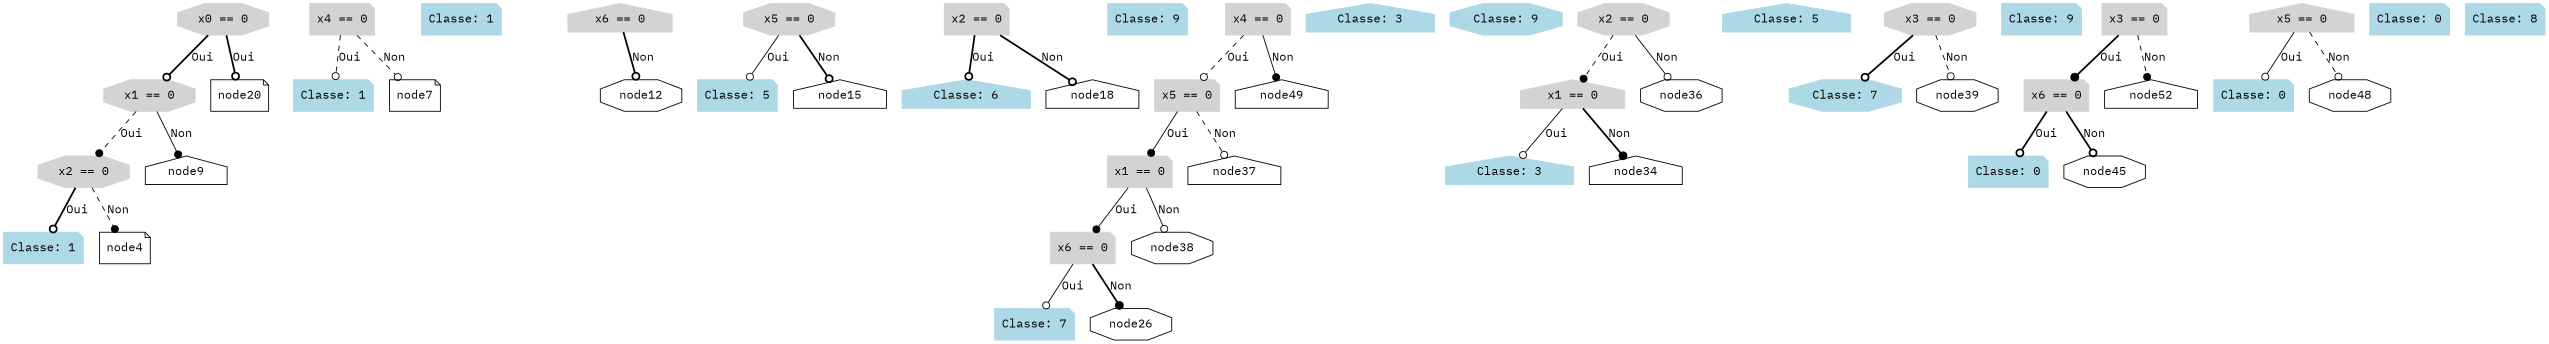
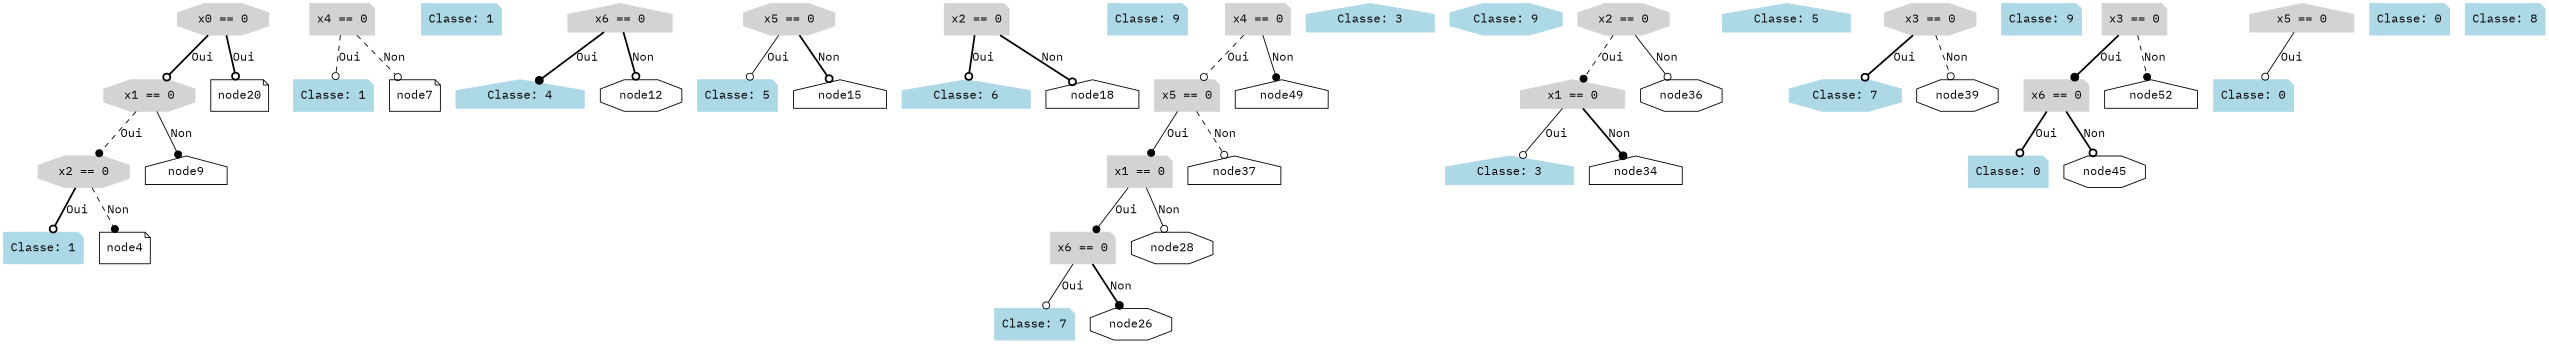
node "Classe: 4": added
node "node48": removed
node "node38": label "node38" -> "node28"
